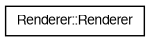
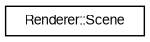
node "Renderer::Renderer": label "Renderer::Renderer" -> "Renderer::Scene"
